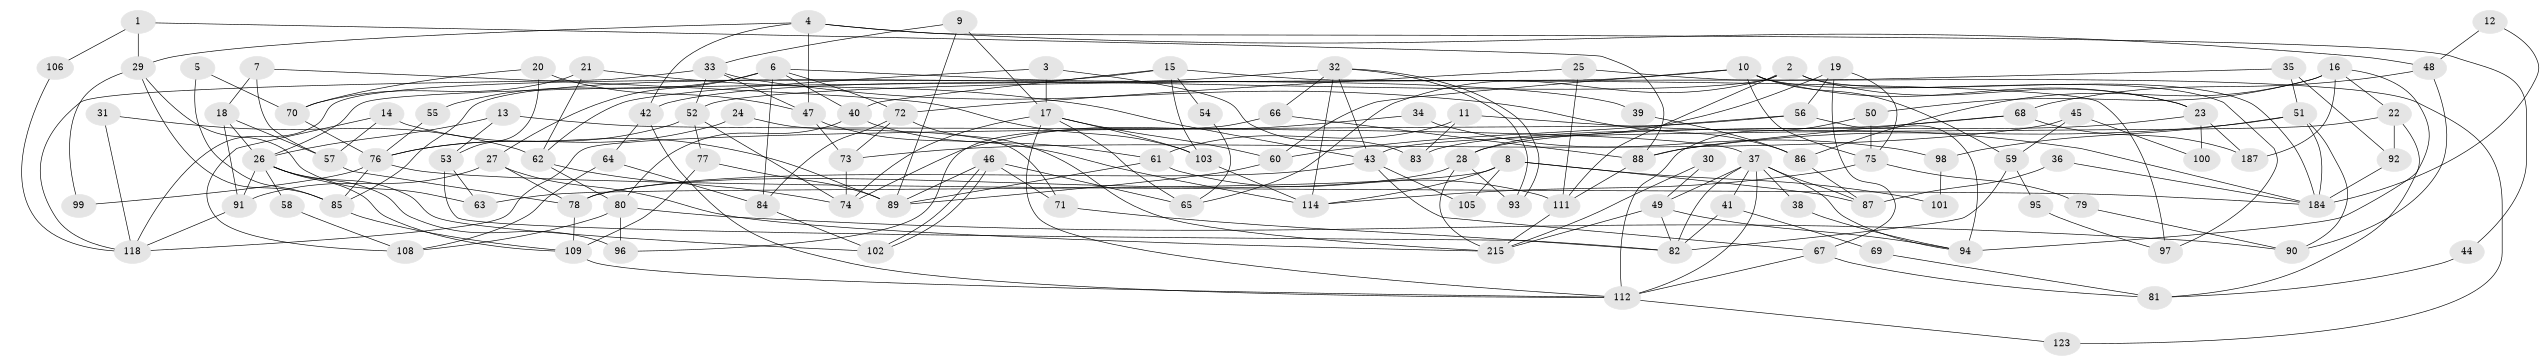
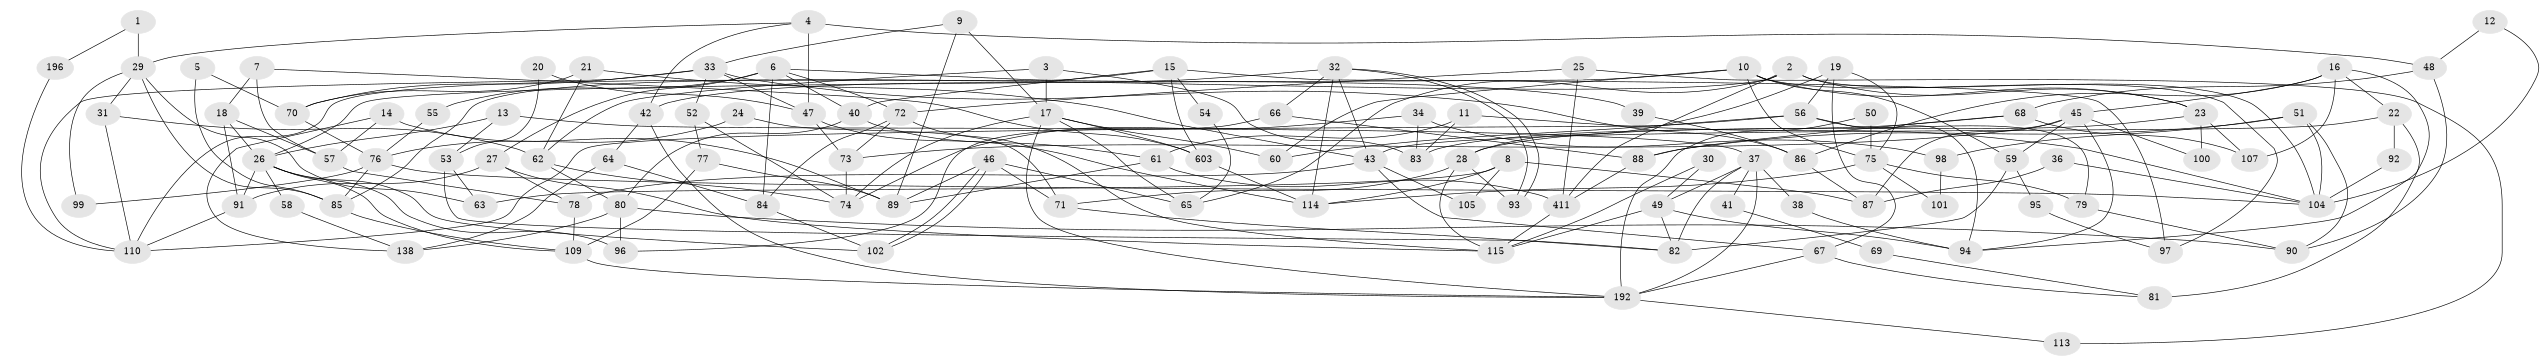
edge "1" -- "88": removed
node "106": label "106" -> "196"
node "35": removed
edge "20" -- "70": now "33" -- "70"
edge "29" -- "31": added
edge "16" -- "50": now "16" -- "45"
edge "56" -- "79": added
edge "34" -- "83": added
edge "52" -- "76": removed
node "103": label "103" -> "603"
node "187": label "187" -> "107"
edge "28" -- "78": now "28" -- "71"
edge "8" -- "101": now "75" -- "101"
edge "37" -- "87": now "45" -- "87"
edge "60" -- "89": removed
node "111": label "111" -> "411"
node "184": label "184" -> "104"
edge "37" -- "94": now "45" -- "94"
edge "41" -- "82": removed
node "118": label "118" -> "110"
node "108": label "108" -> "138"
node "215": label "215" -> "115"
node "44": removed
node "112": label "112" -> "192"
node "123": label "123" -> "113"
